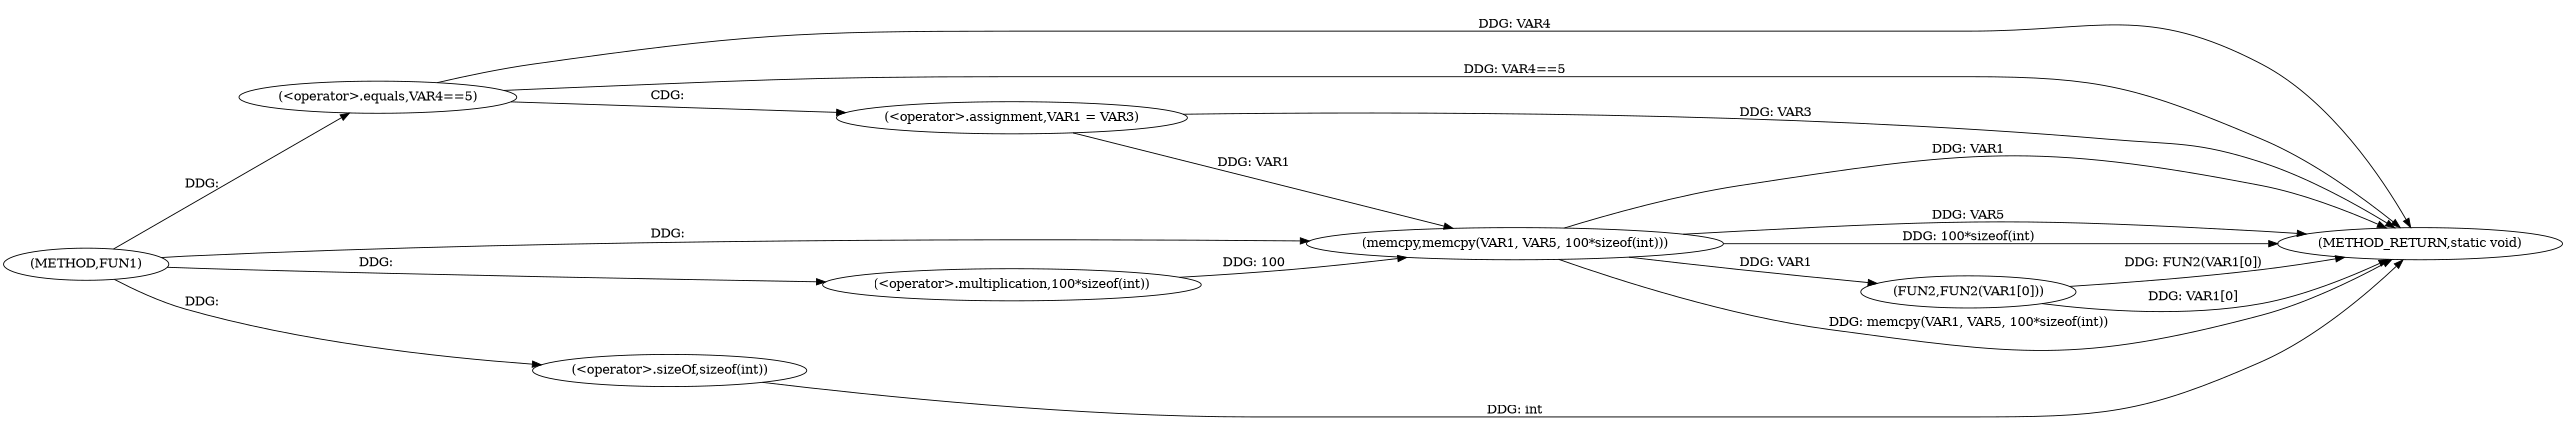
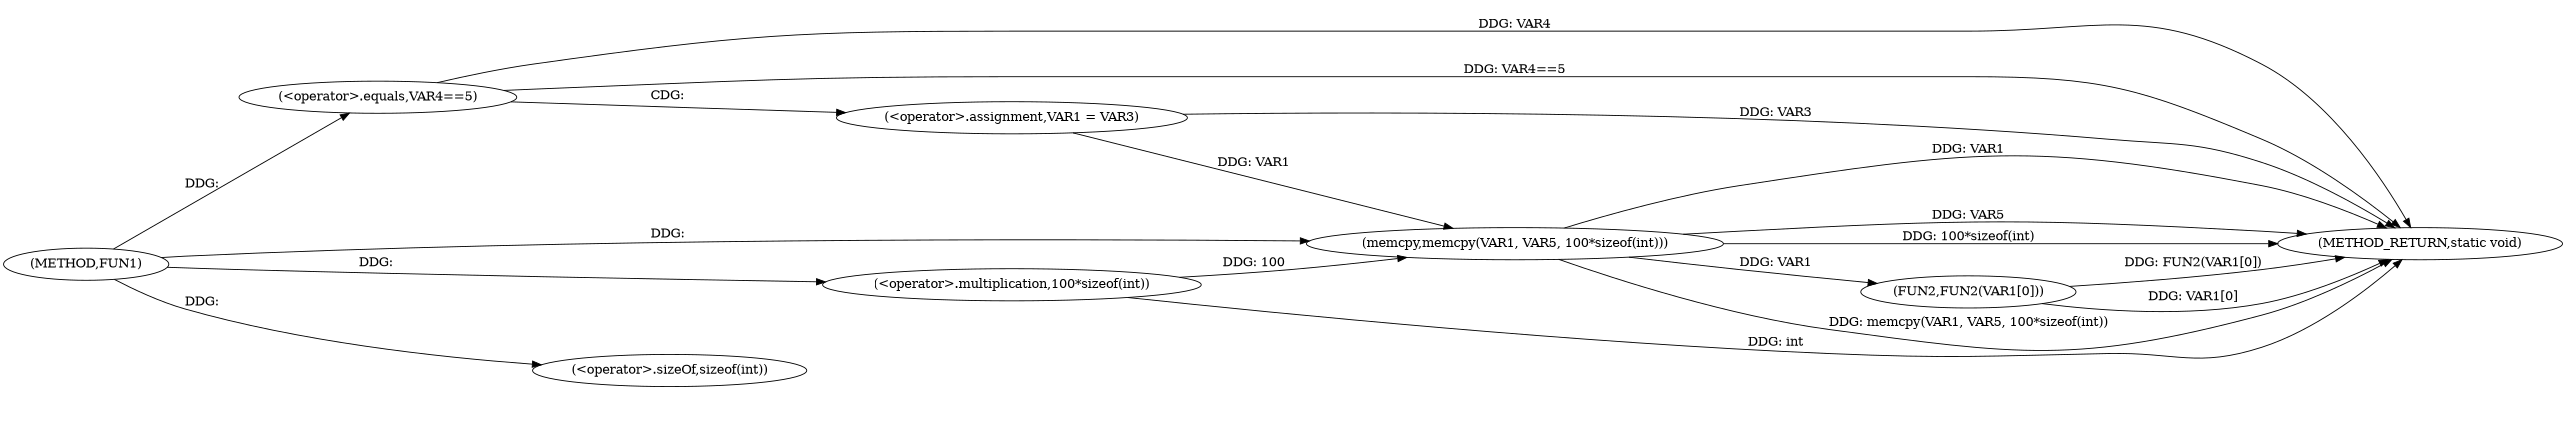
edge "(<operator>.sizeOf,sizeof(int))" -> "(METHOD_RETURN,static void)": now "(<operator>.multiplication,100*sizeof(int))" -> "(METHOD_RETURN,static void)"
